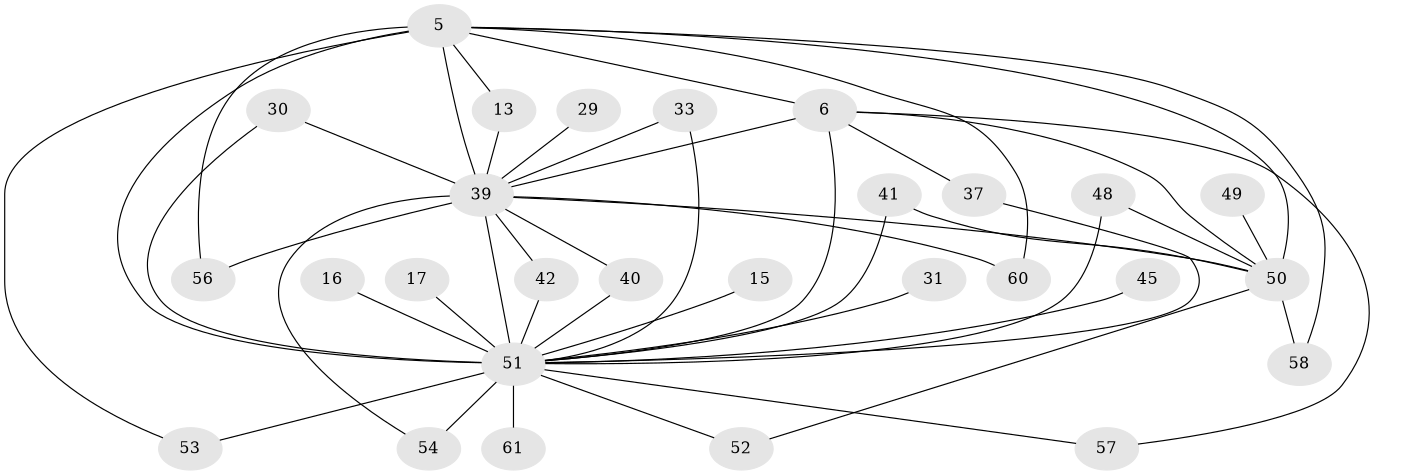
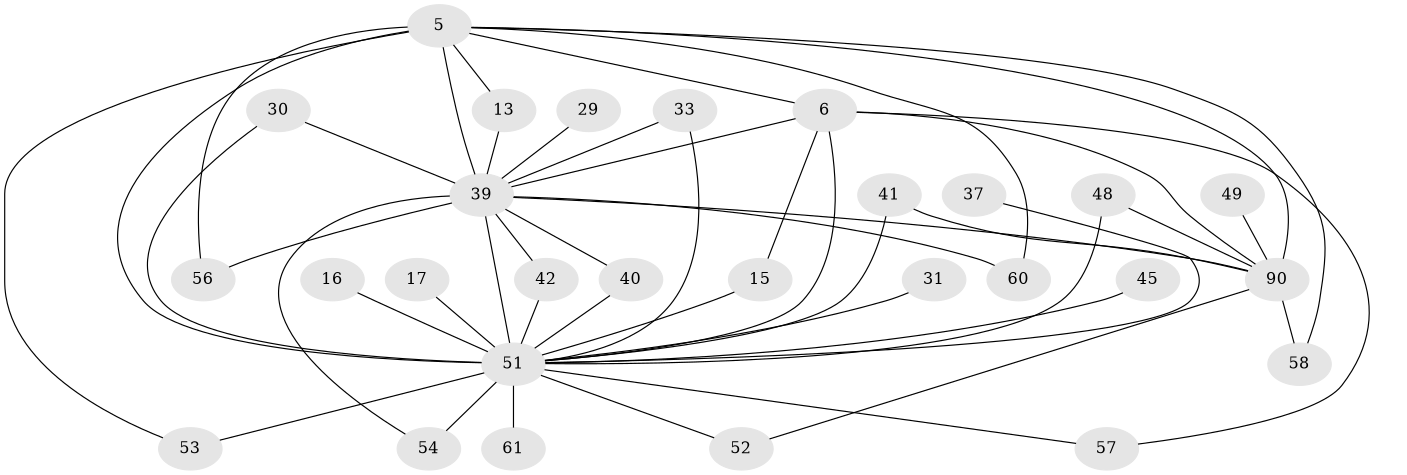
edge "6" -- "37": now "6" -- "15"
node "50": label "50" -> "90"
